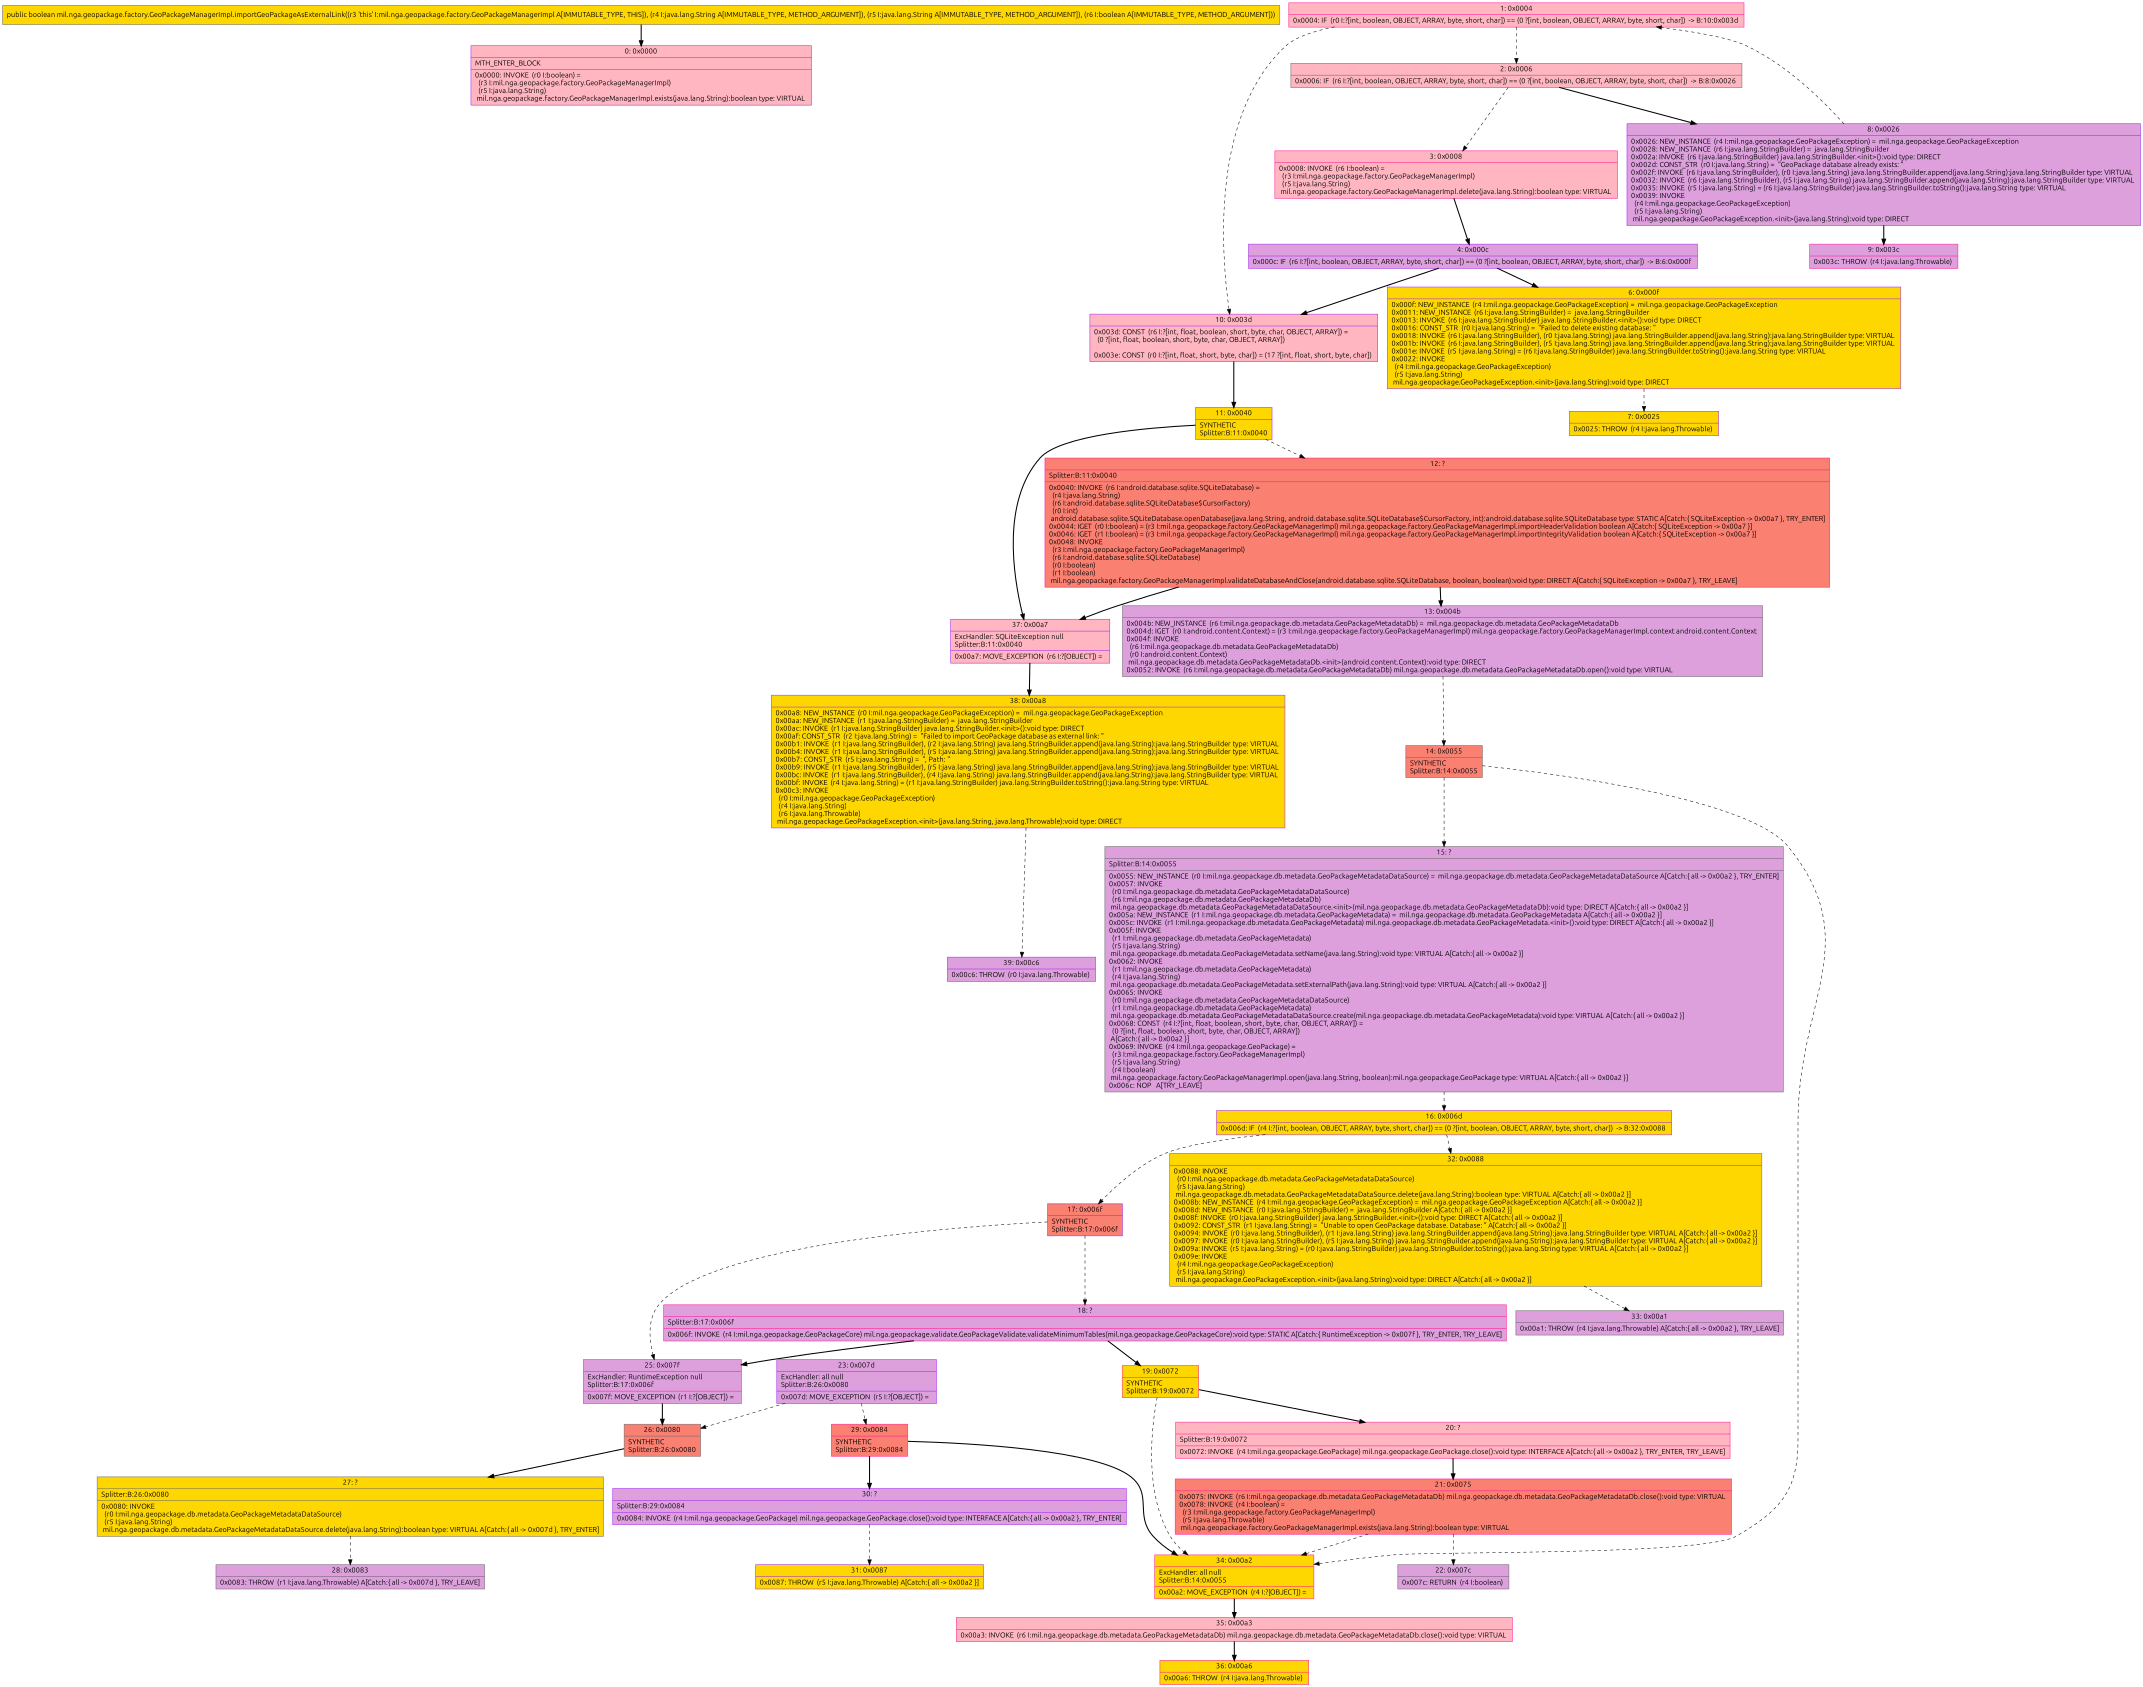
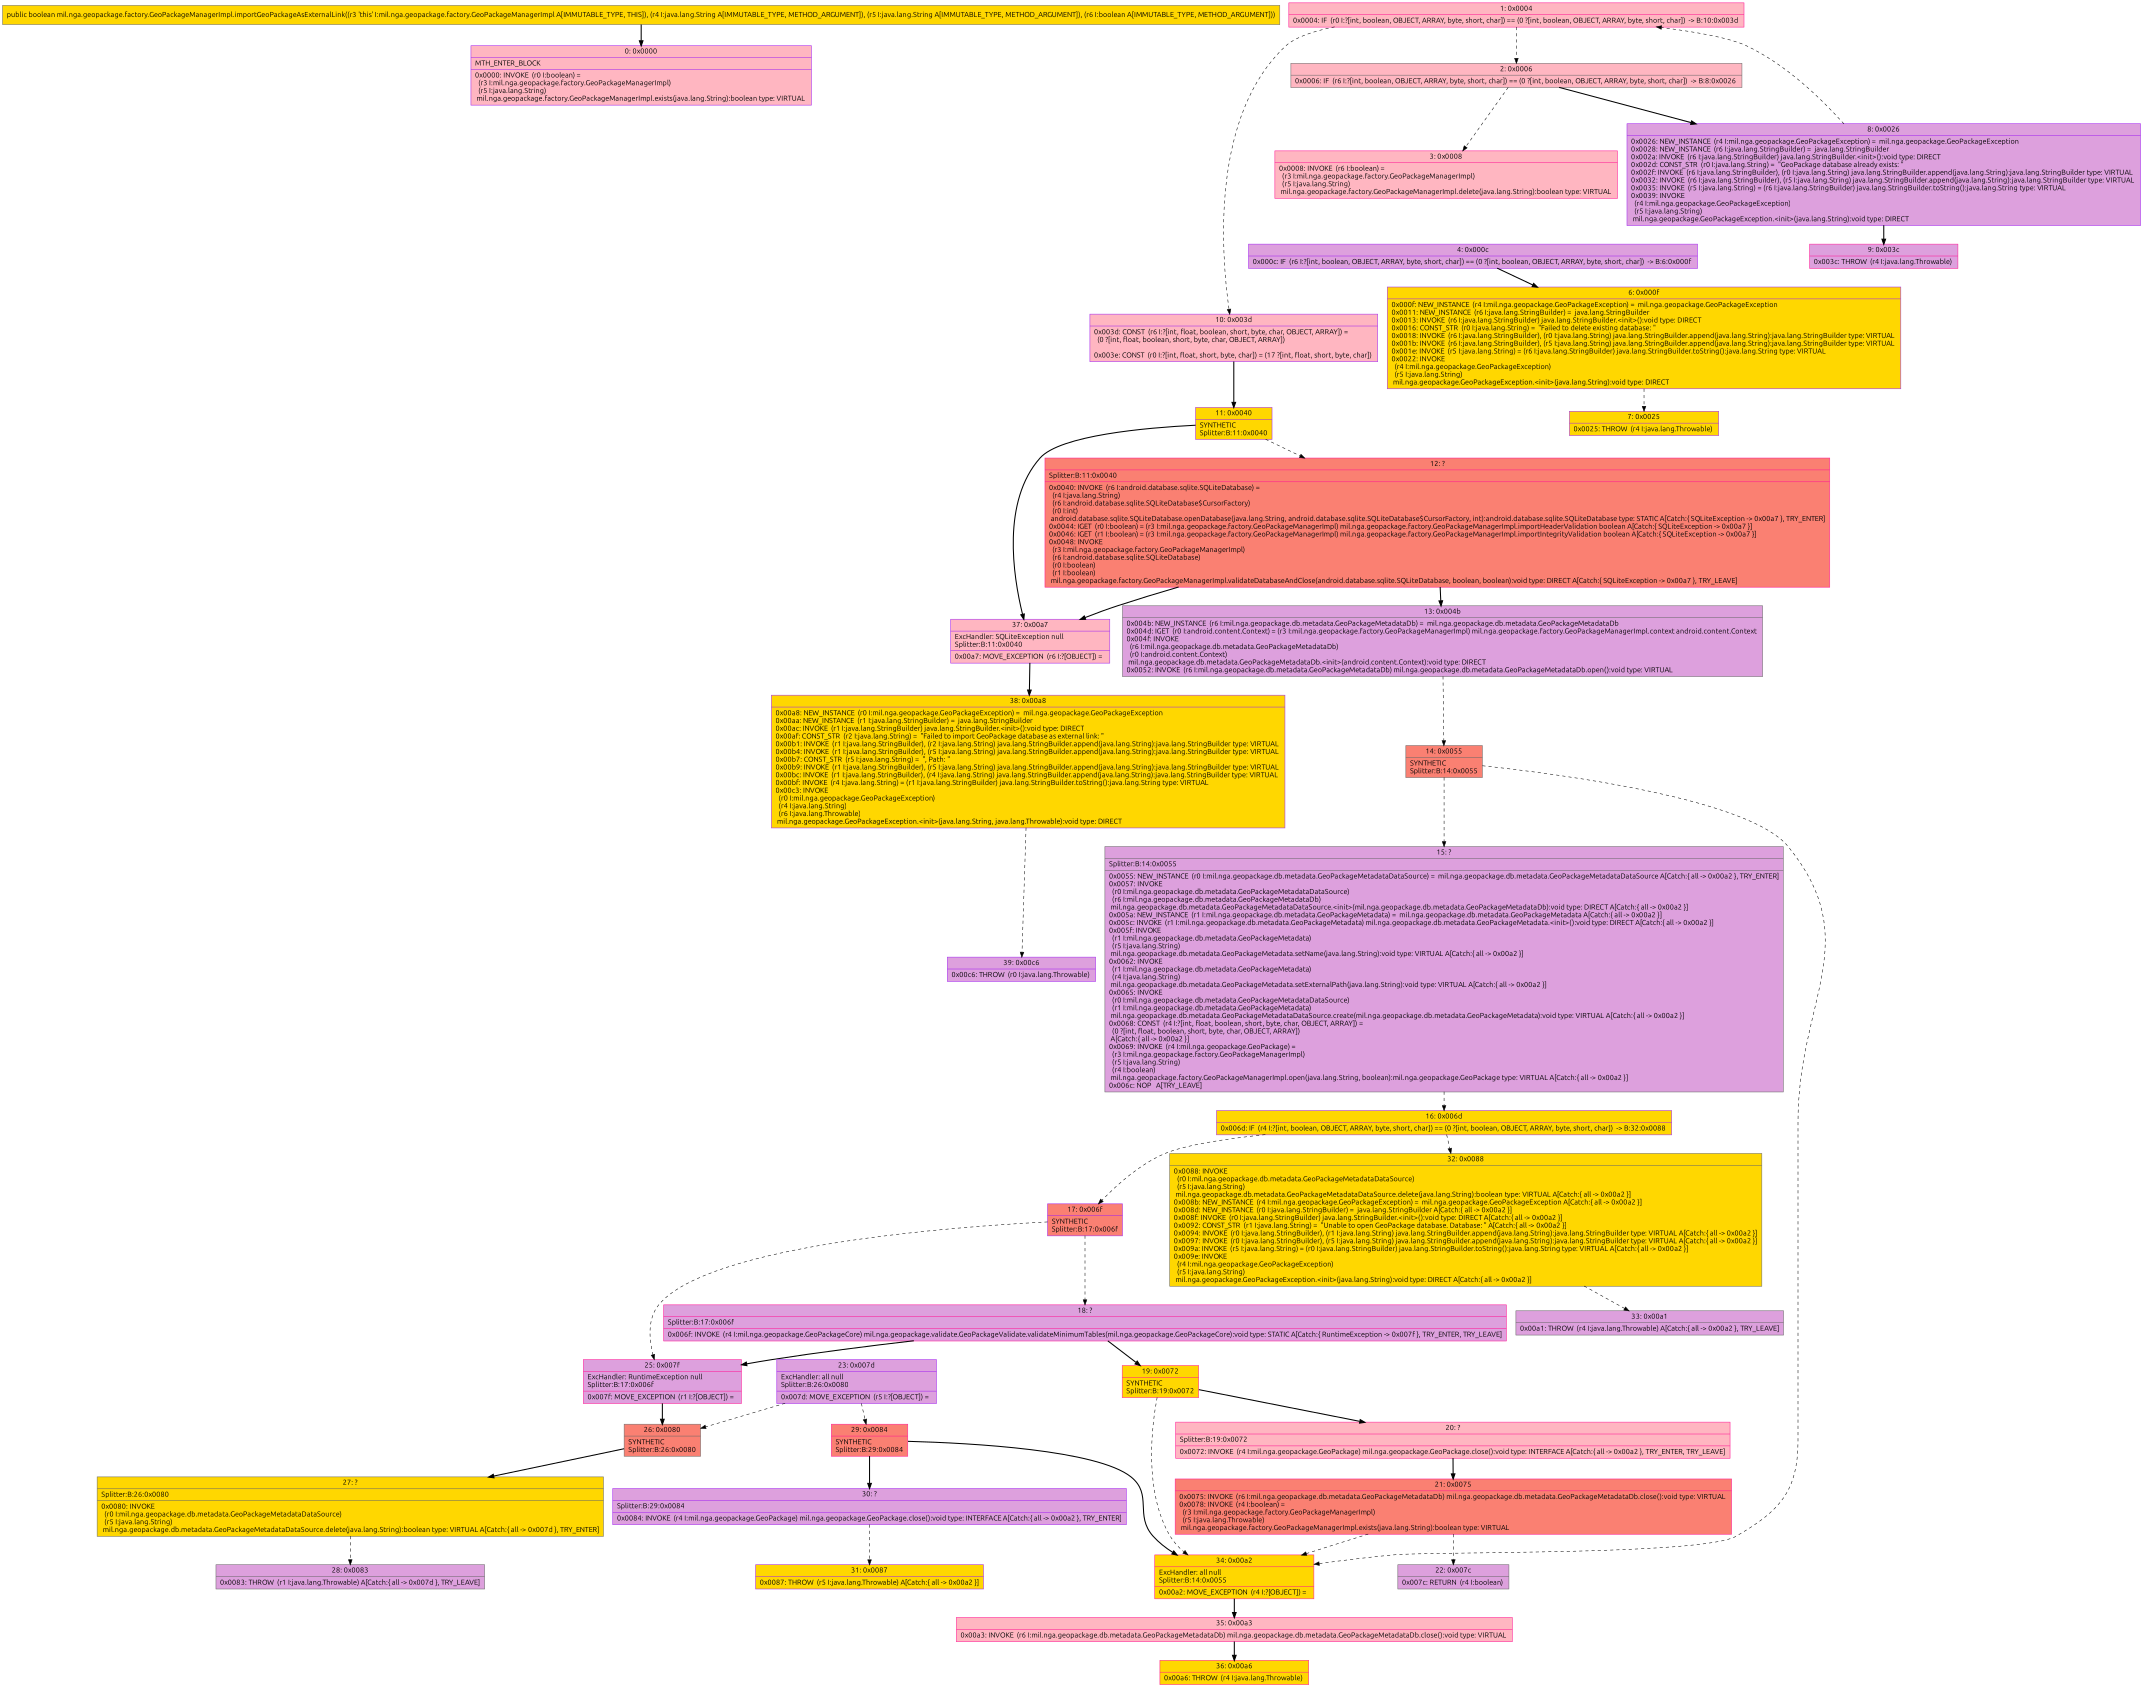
edge "3: 0x0008" -> "4: 0x000c": removed
edge "4: 0x000c" -> "10: 0x003d": removed
